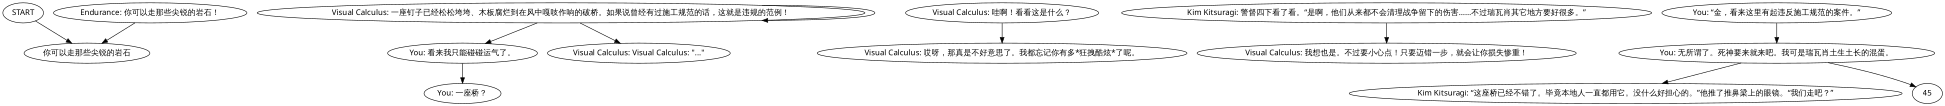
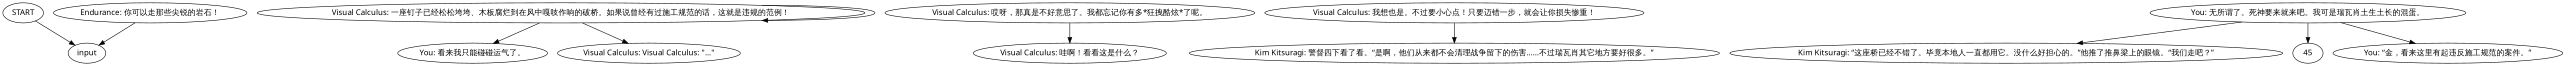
edge "Visual Calculus: 哇啊！看看这是什么？" -> "Visual Calculus: 哎呀，那真是不好意思了。我都忘记你有多*狂拽酷炫*了呢。": reversed
edge "Kim Kitsuragi: 警督四下看了看。“是啊，他们从来都不会清理战争留下的伤害……不过瑞瓦肖其它地方要好很多。”" -> "Visual Calculus: 我想也是。不过要小心点！只要迈错一步，就会让你损失惨重！": reversed
edge "You: “金，看来这里有起违反施工规范的案件。”" -> "You: 无所谓了。死神要来就来吧。我可是瑞瓦肖土生土长的混蛋。": reversed
node "你可以走那些尖锐的岩石": label "你可以走那些尖锐的岩石" -> "input"
node "You: 一座桥？": removed
